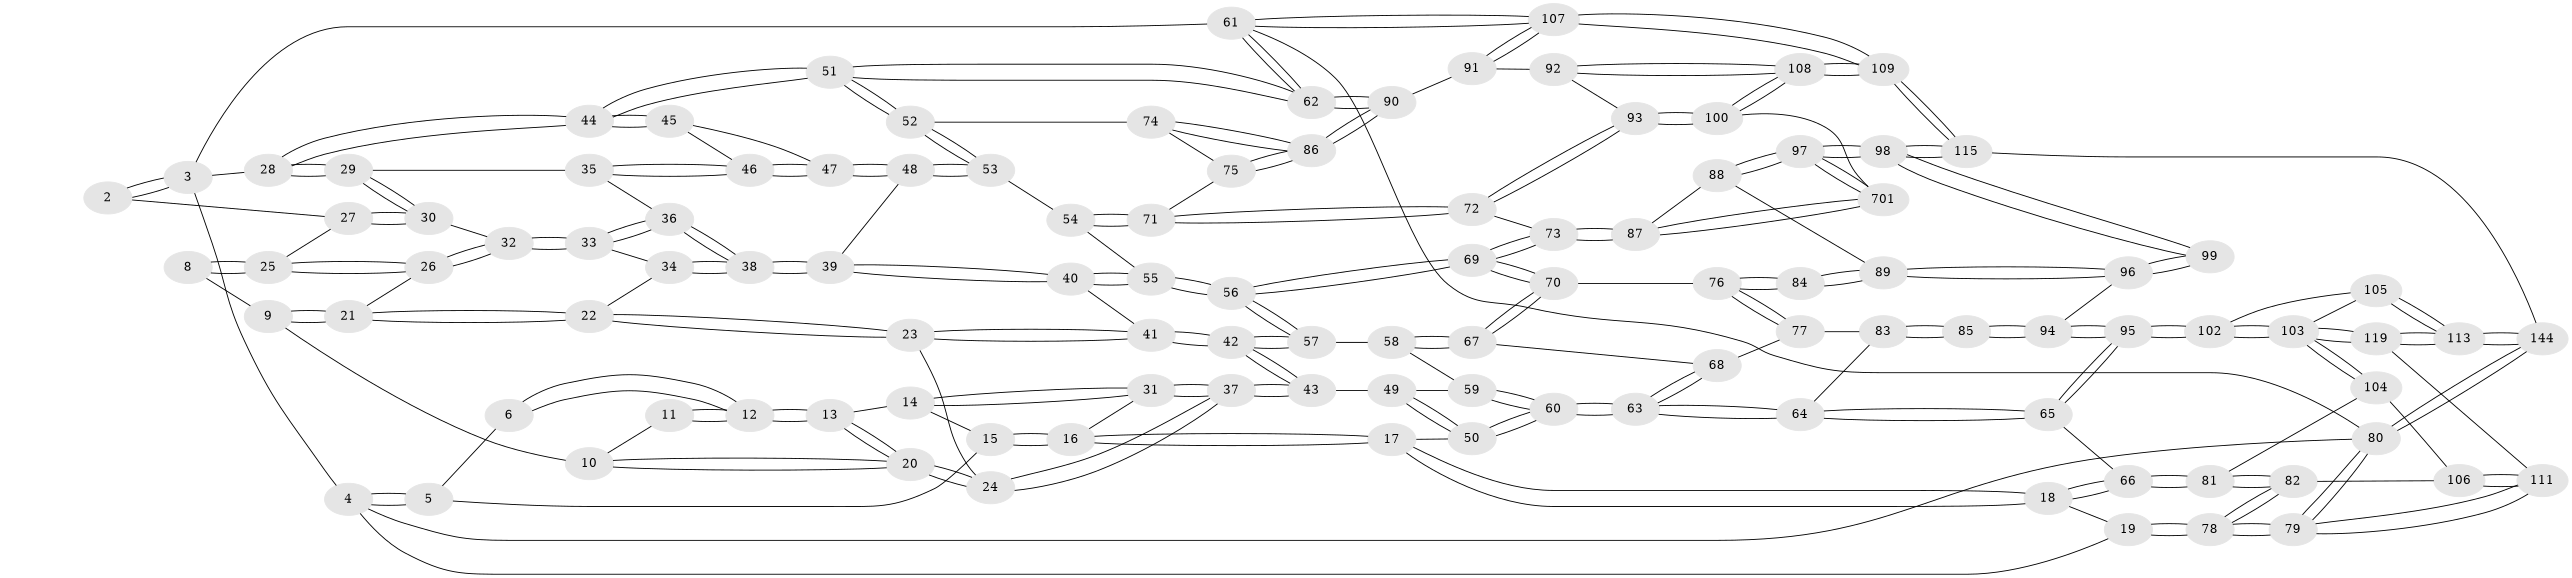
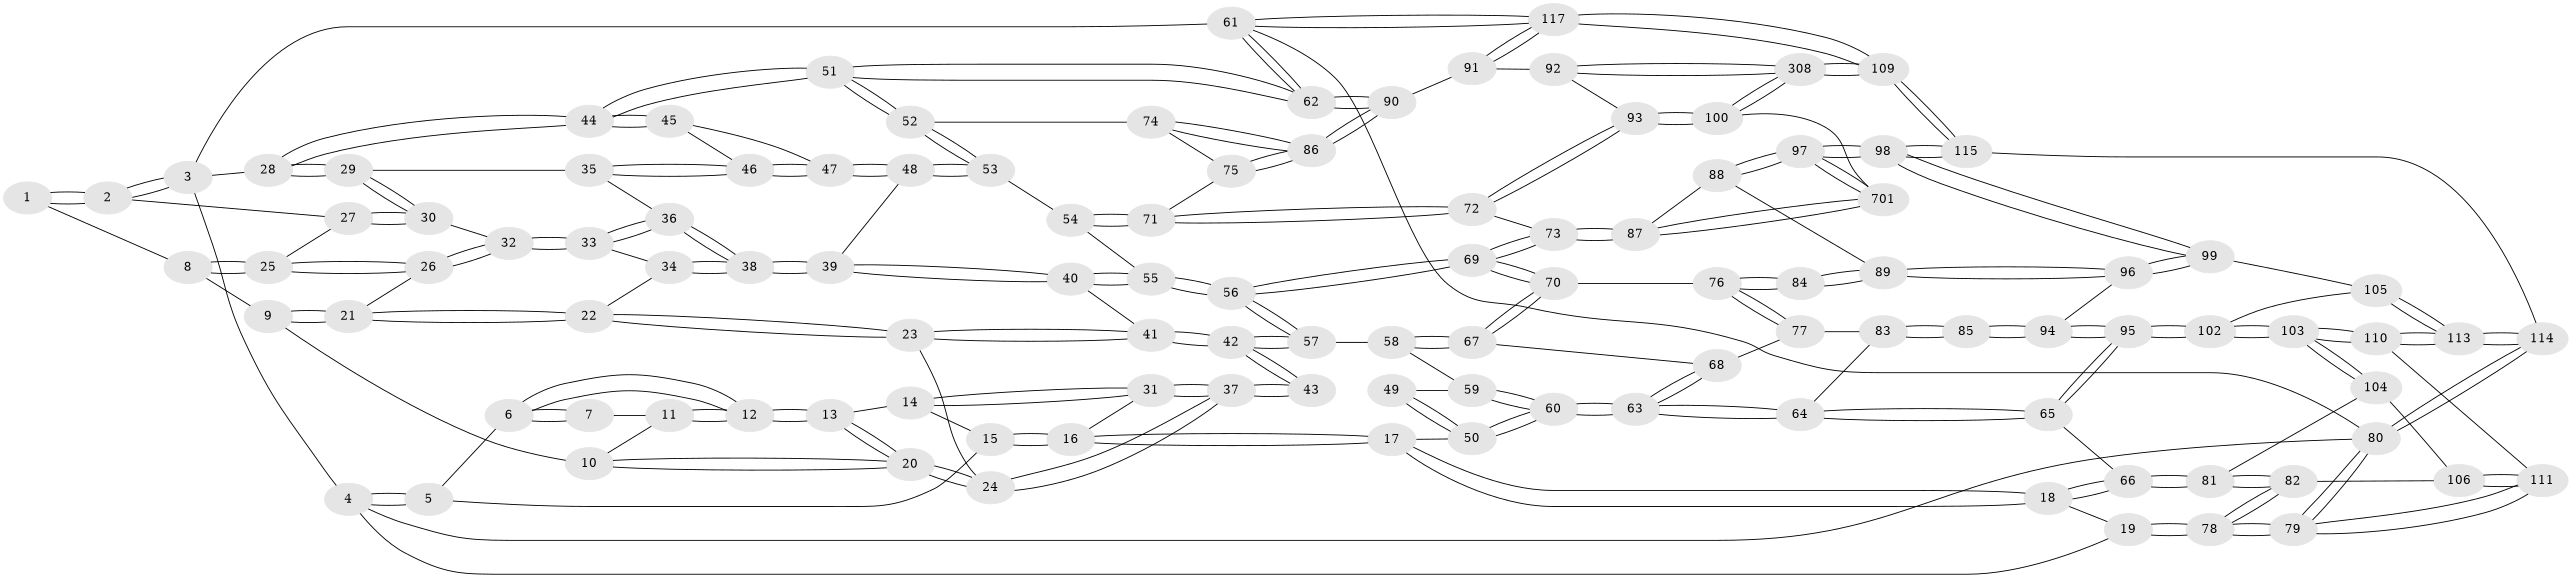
node "107": label "107" -> "117"
node "108": label "108" -> "308"
node "1": added
edge "105" -- "103": now "105" -- "99"
node "119": label "119" -> "110"
node "144": label "144" -> "114"
edge "43" -- "49": removed
node "7": added
